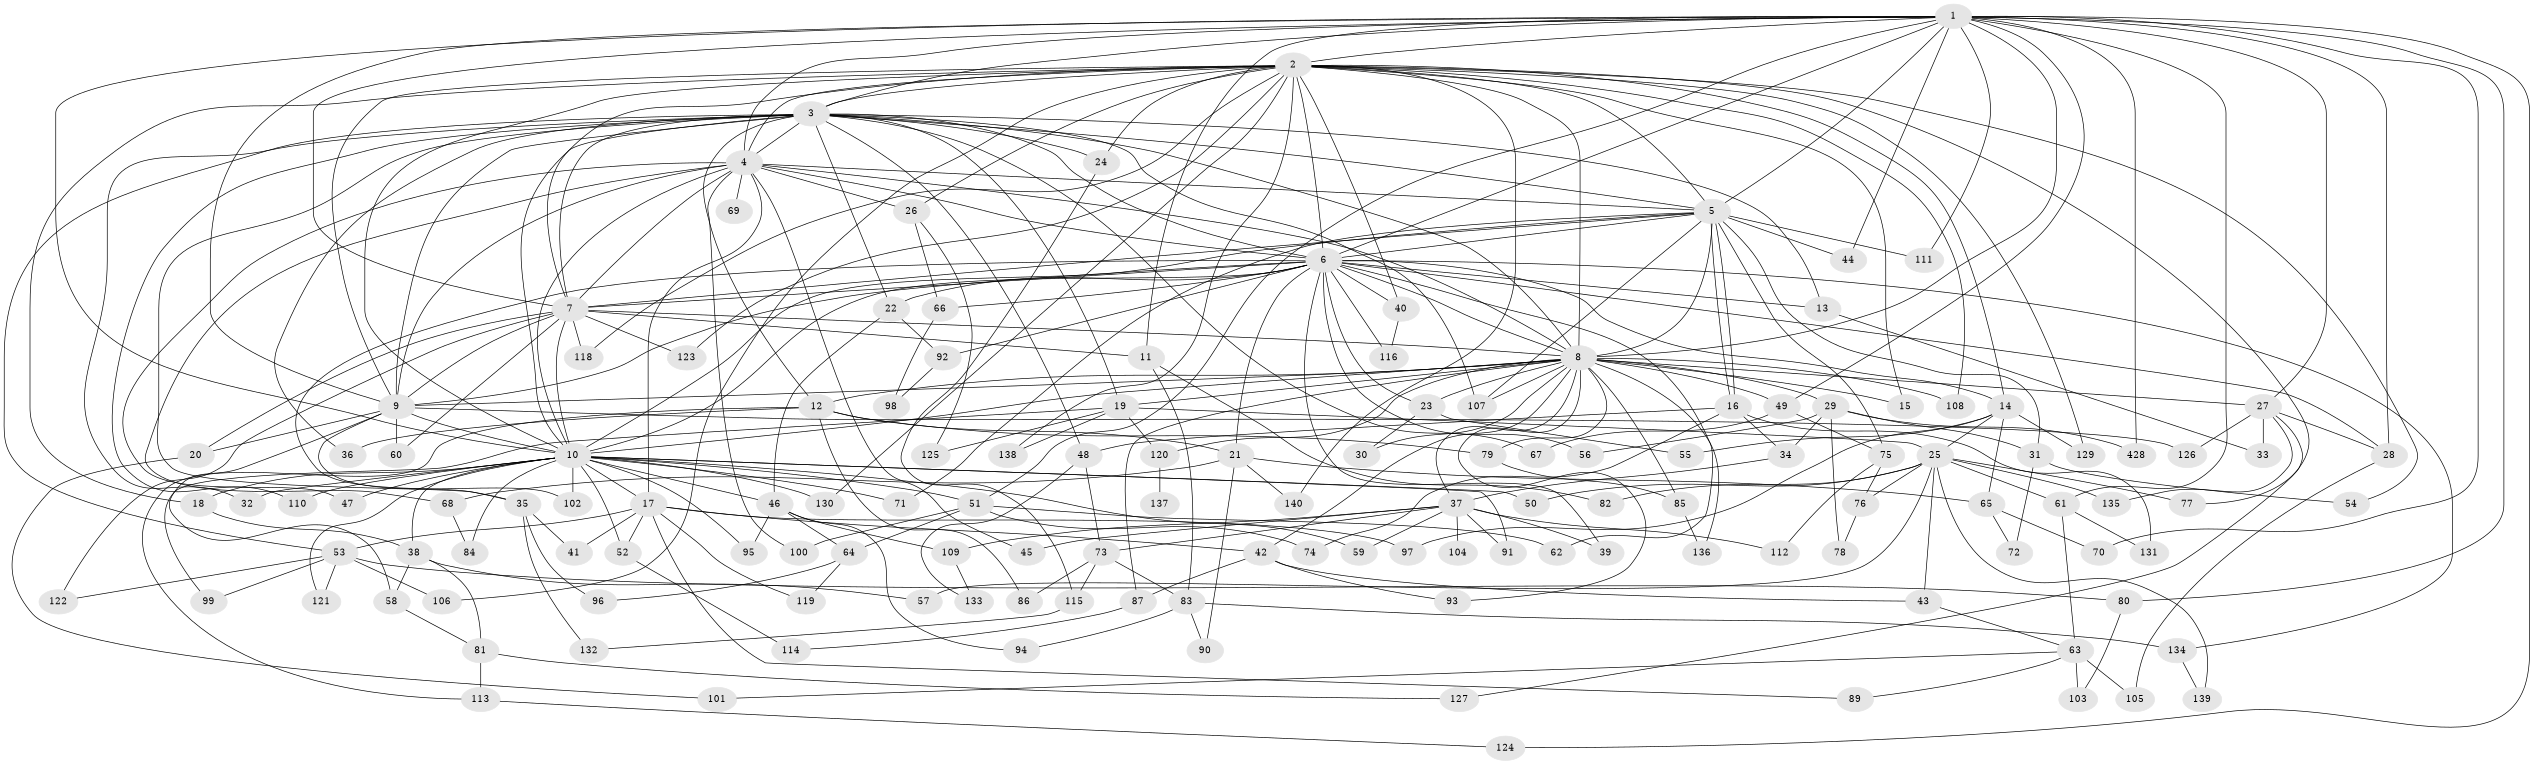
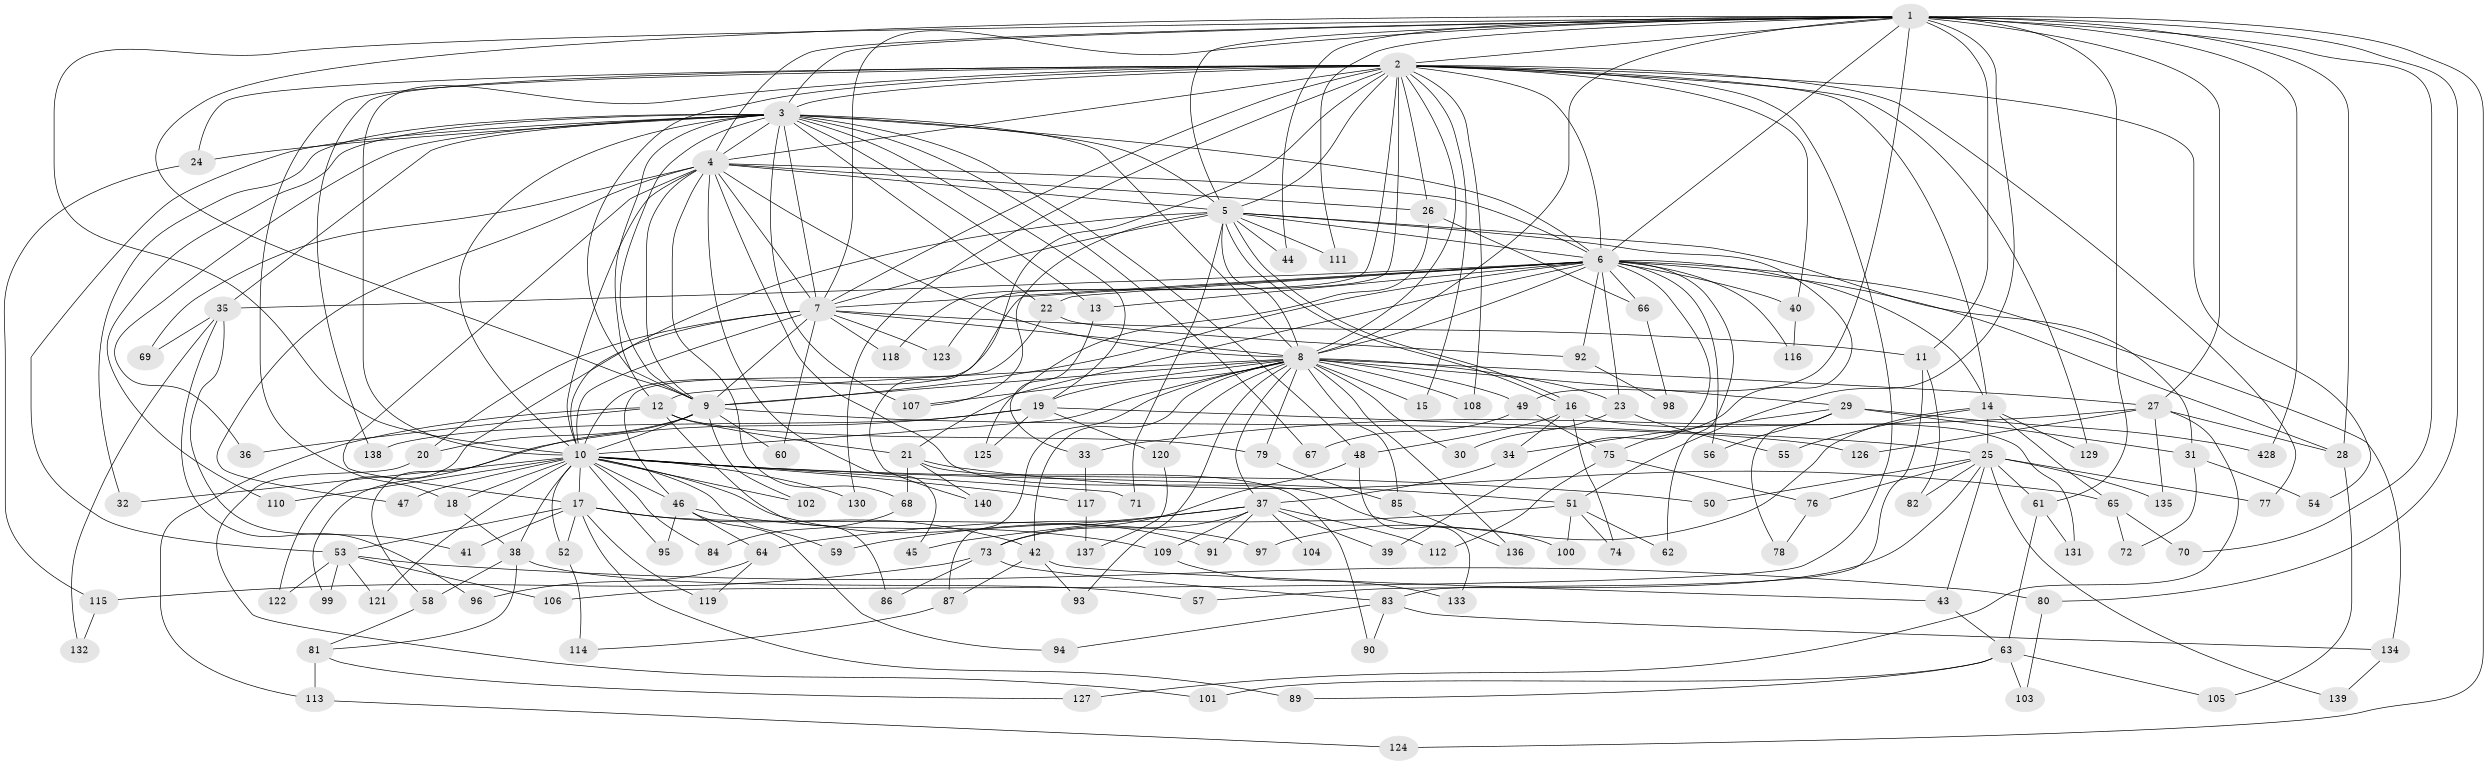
edge "35" -- "69": added
node "117": added
